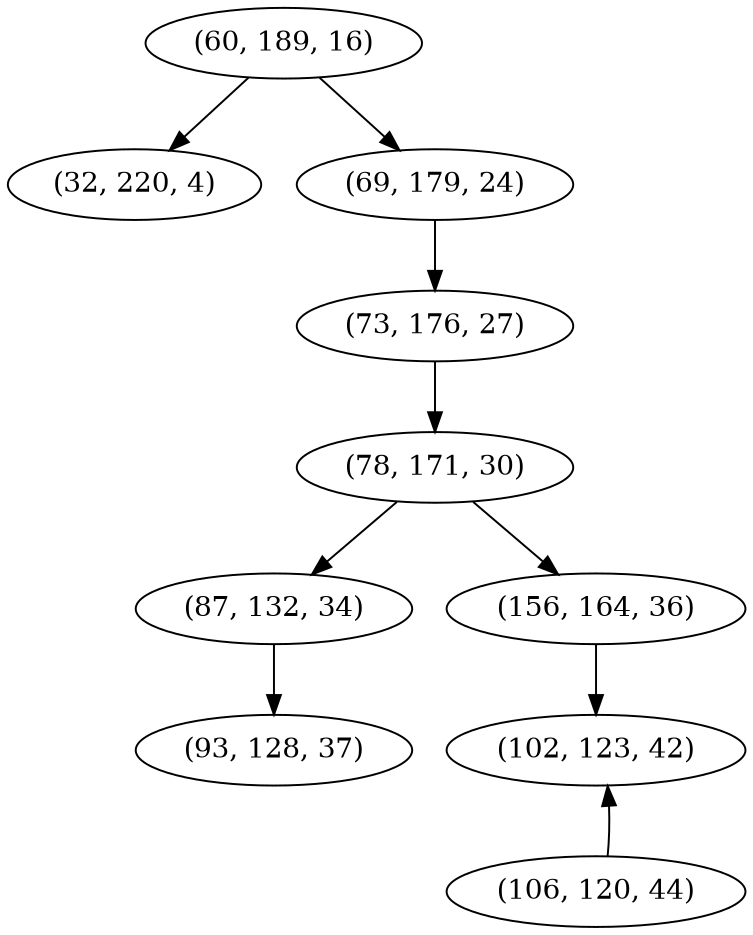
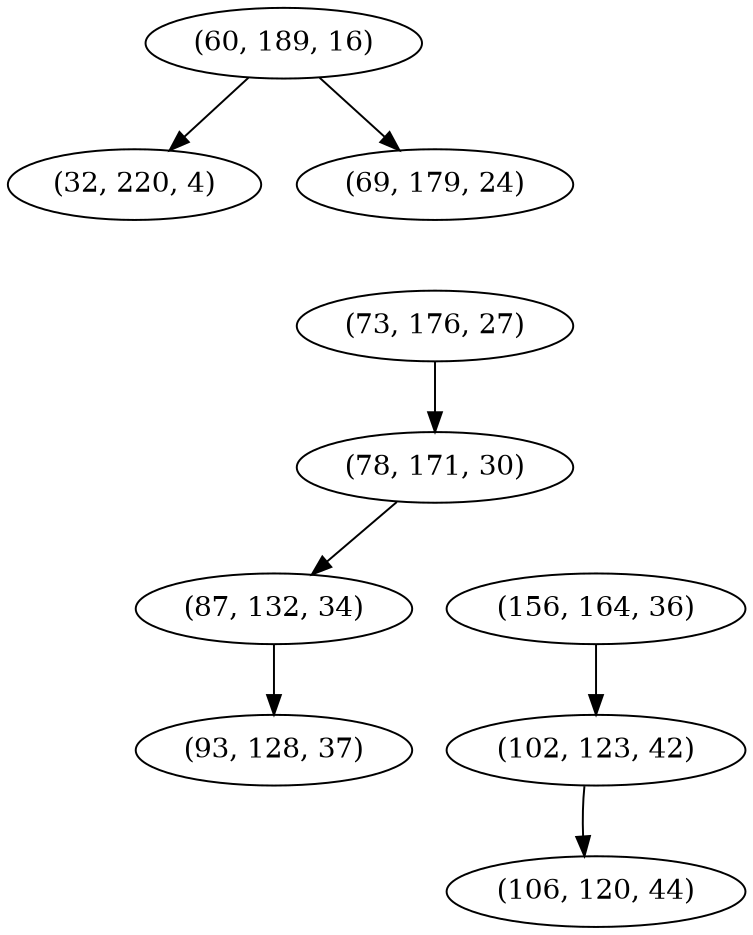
edge "(69, 179, 24)" -> "(73, 176, 27)": removed
edge "(78, 171, 30)" -> "(156, 164, 36)": removed
edge "(106, 120, 44)" -> "(102, 123, 42)": reversed
